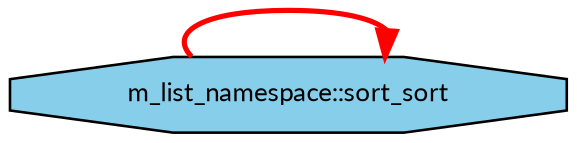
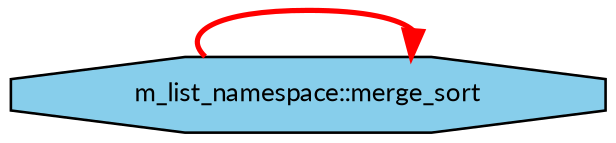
node "m_list_namespace::sort_sort": label "m_list_namespace::sort_sort" -> "m_list_namespace::merge_sort"
